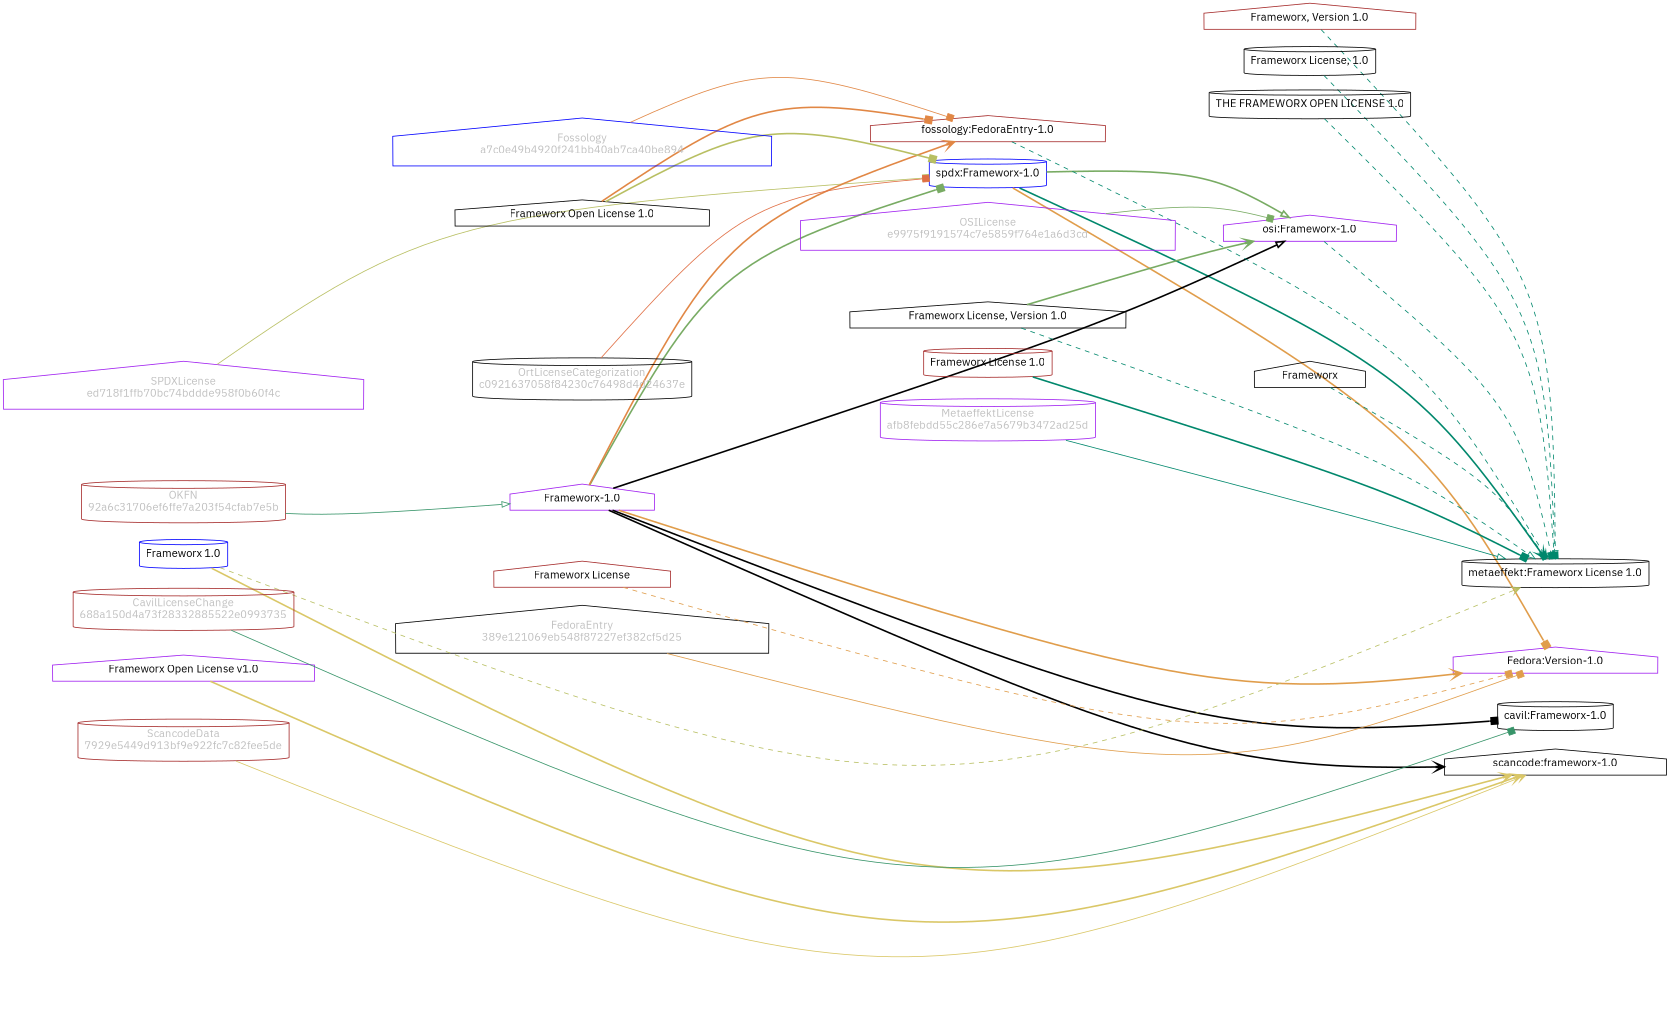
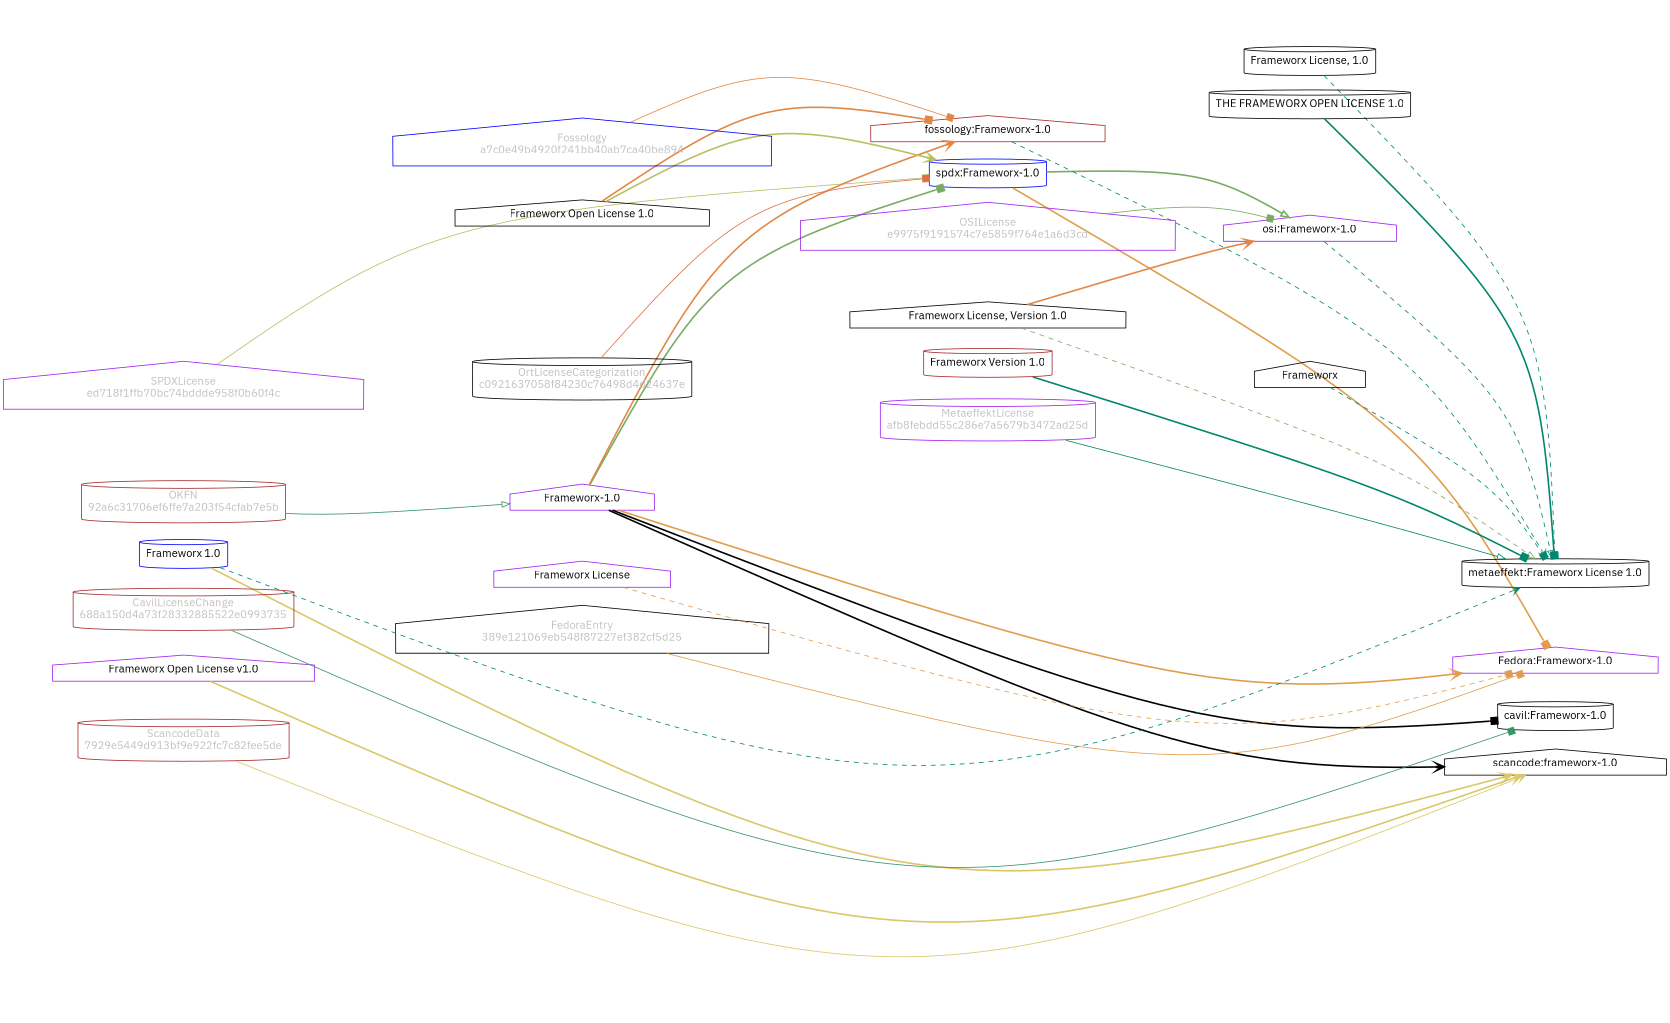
node "Frameworx, Version 1.0": removed
node "fossology:FedoraEntry-1.0": label "fossology:FedoraEntry-1.0" -> "fossology:Frameworx-1.0"
edge "Frameworx Open License 1.0" -> "spdx:Frameworx-1.0": arrowhead box -> vee
edge "Frameworx License, Version 1.0" -> "osi:Frameworx-1.0": color #78ab63 -> #e18745
edge "THE FRAMEWORX OPEN LICENSE 1.0" -> "metaeffekt:Frameworx License 1.0": style dashed -> bold
edge "spdx:Frameworx-1.0" -> "metaeffekt:Frameworx License 1.0": removed
node "Frameworx License 1.0": label "Frameworx License 1.0" -> "Frameworx Version 1.0"
edge "osi:Frameworx-1.0" -> "metaeffekt:Frameworx License 1.0": arrowhead box -> onormal
edge "Frameworx-1.0" -> "osi:Frameworx-1.0": removed
edge "Frameworx License, Version 1.0" -> "metaeffekt:Frameworx License 1.0": color #00876c -> #78ab63
node "Frameworx License": color brown -> purple
node "Fedora:Version-1.0": label "Fedora:Version-1.0" -> "Fedora:Frameworx-1.0"
edge "Frameworx 1.0" -> "metaeffekt:Frameworx License 1.0": color #b8bf62 -> #00876c
